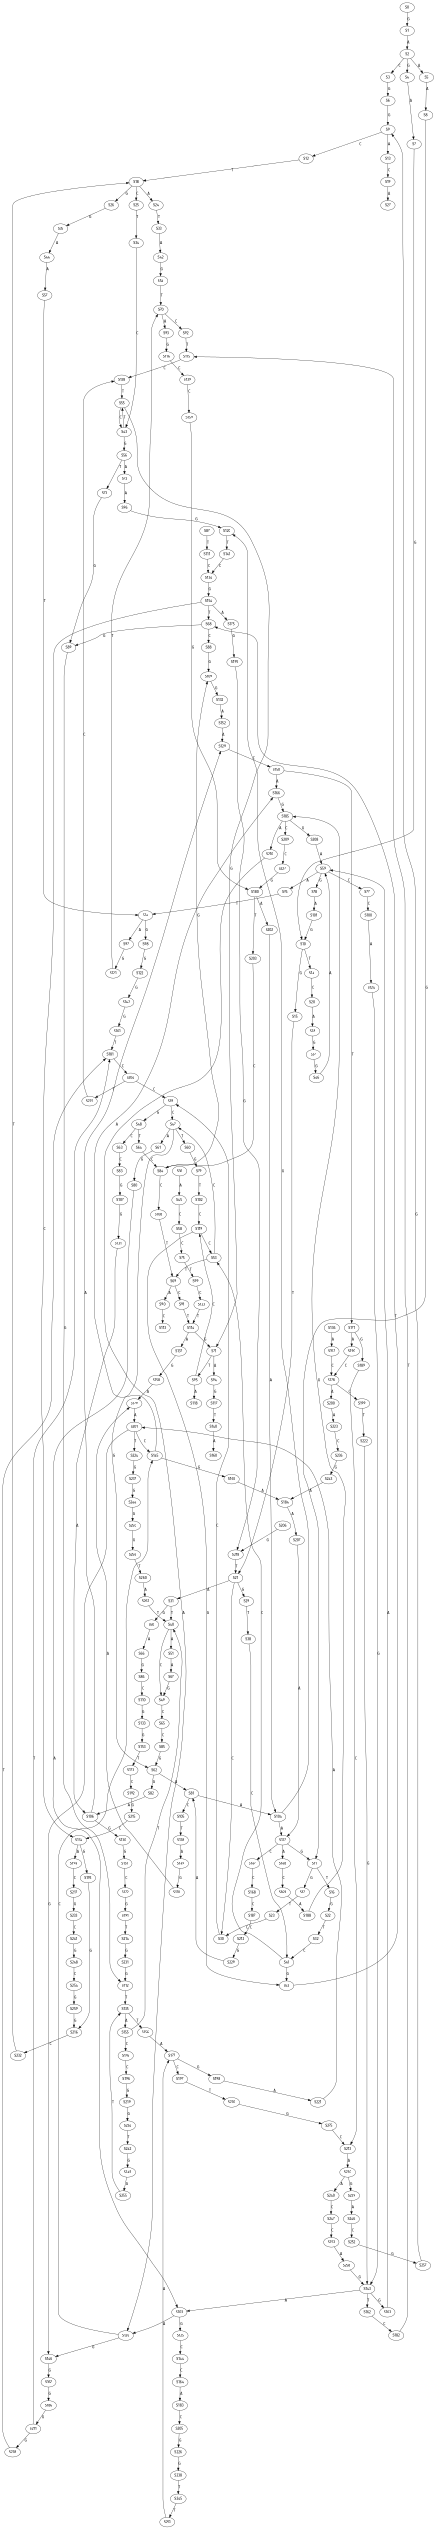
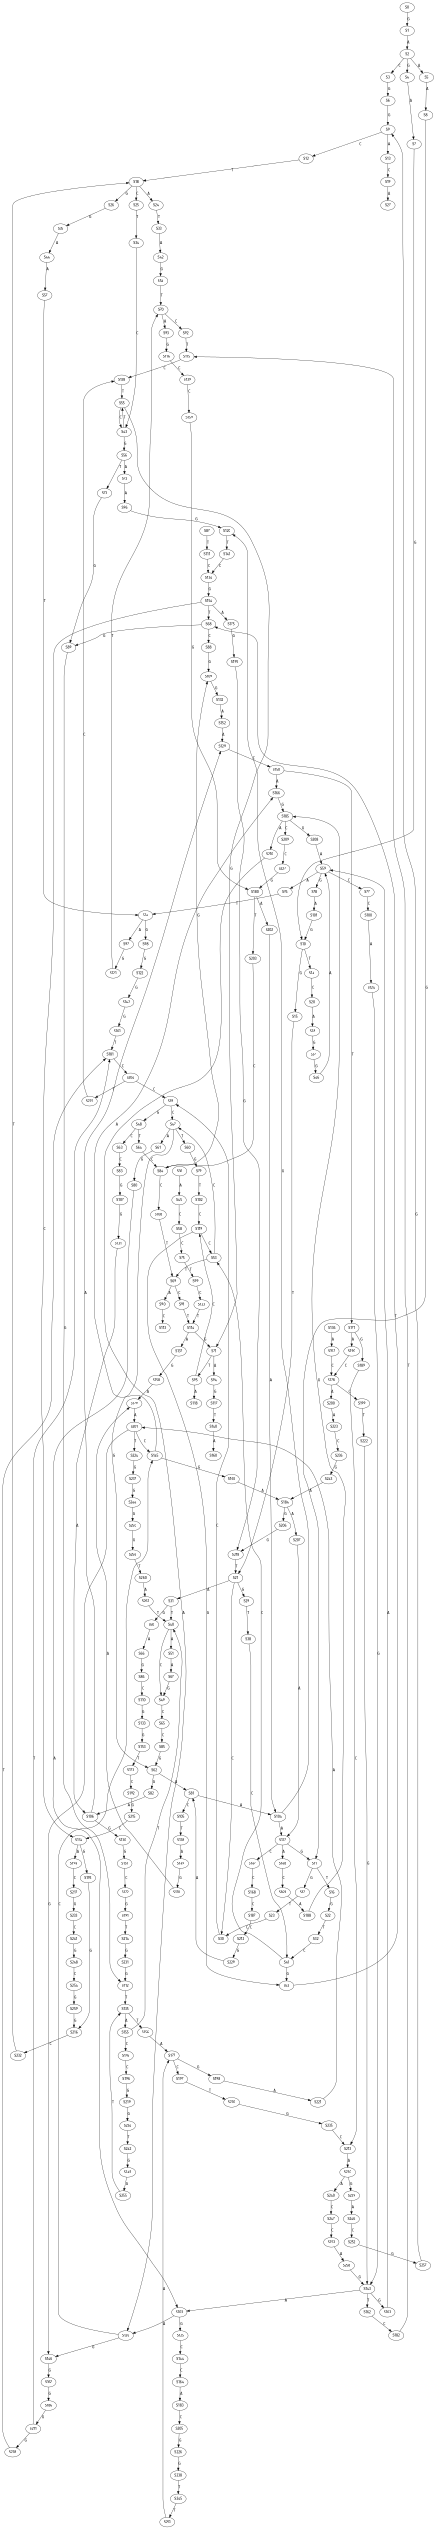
edge "S184" -> "S206": added, label "G"
node "S275": label "S275" -> "S235"
